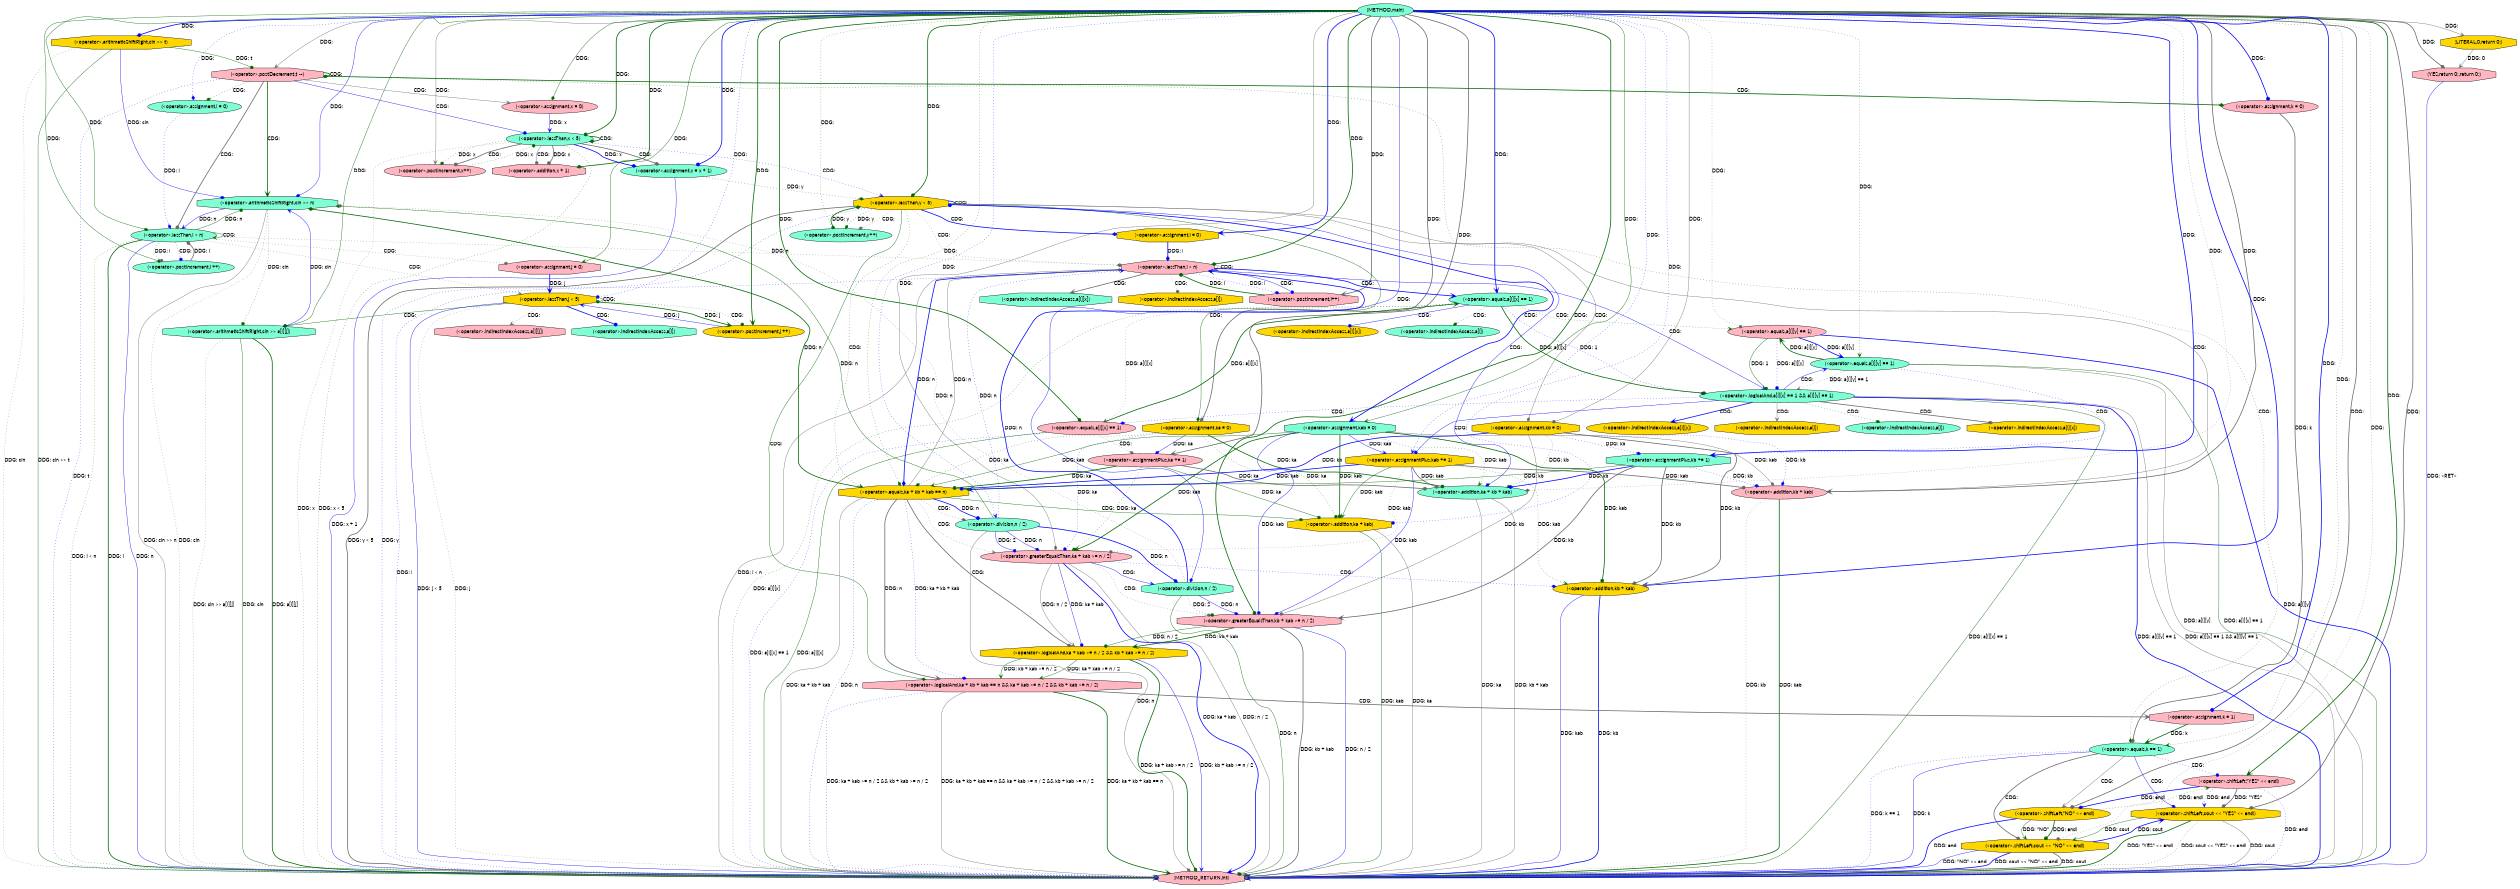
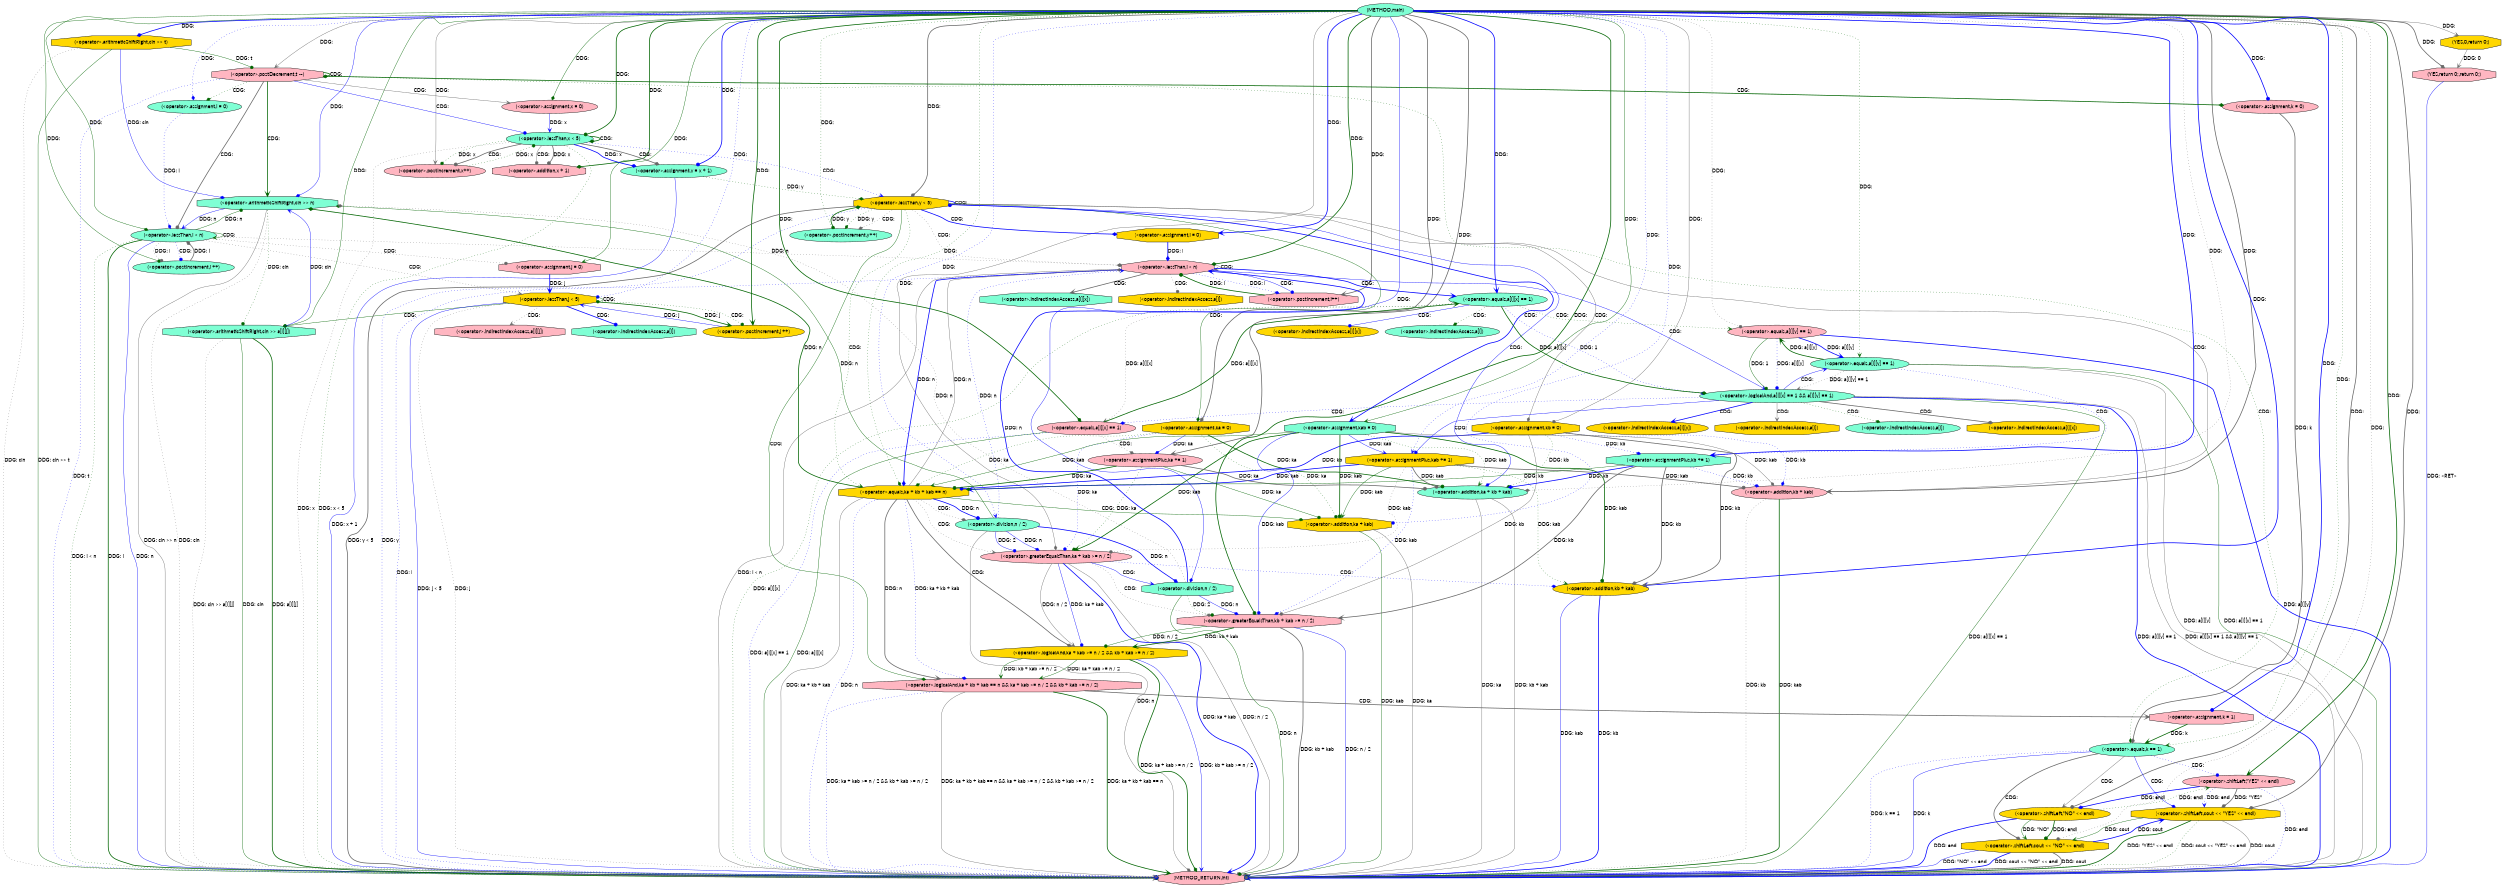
edge "(METHOD,main)" -> "(<operator>.lessThan,y < 5)": color darkgreen -> gray40
node "(LITERAL,0,return 0;)": label "(LITERAL,0,return 0;)" -> "(YES,0,return 0;)"
edge "(<operator>.assignmentPlus,kab += 1)" -> "(<operator>.greaterEqualsThan,kb + kab >= n / 2)": style solid -> dotted
